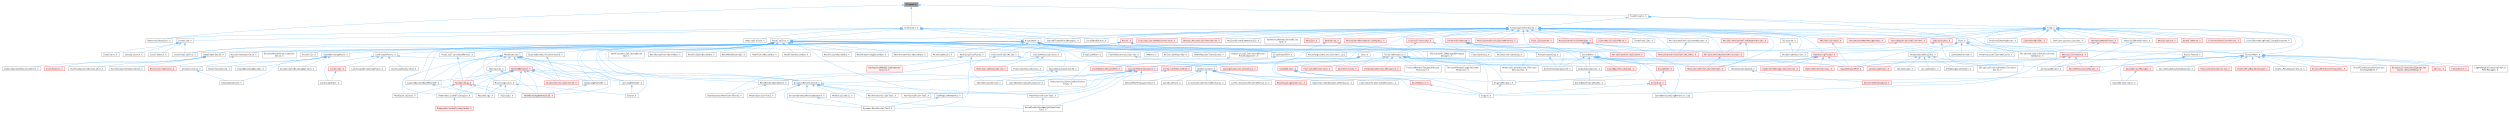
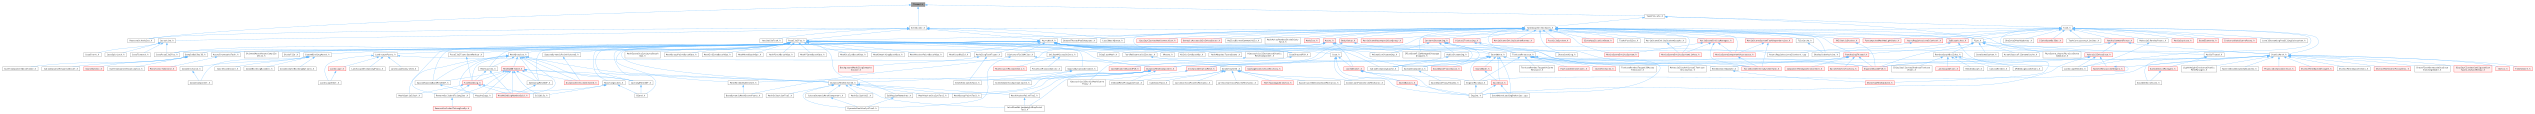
node "StreamableTextureResource.h": removed
